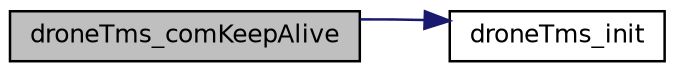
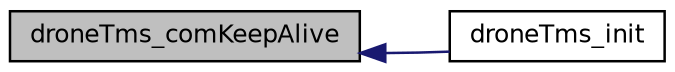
edge "droneTms_comKeepAlive" -> "droneTms_init": reversed
